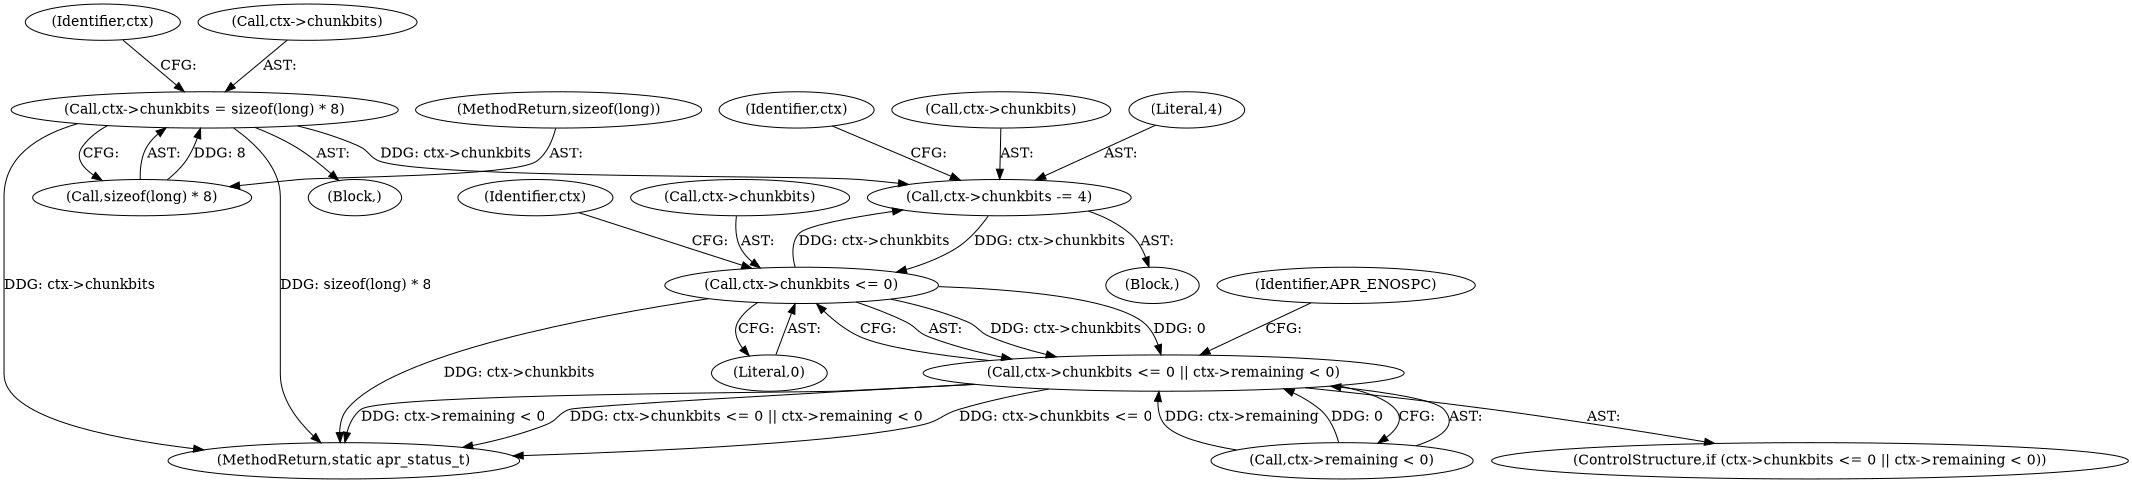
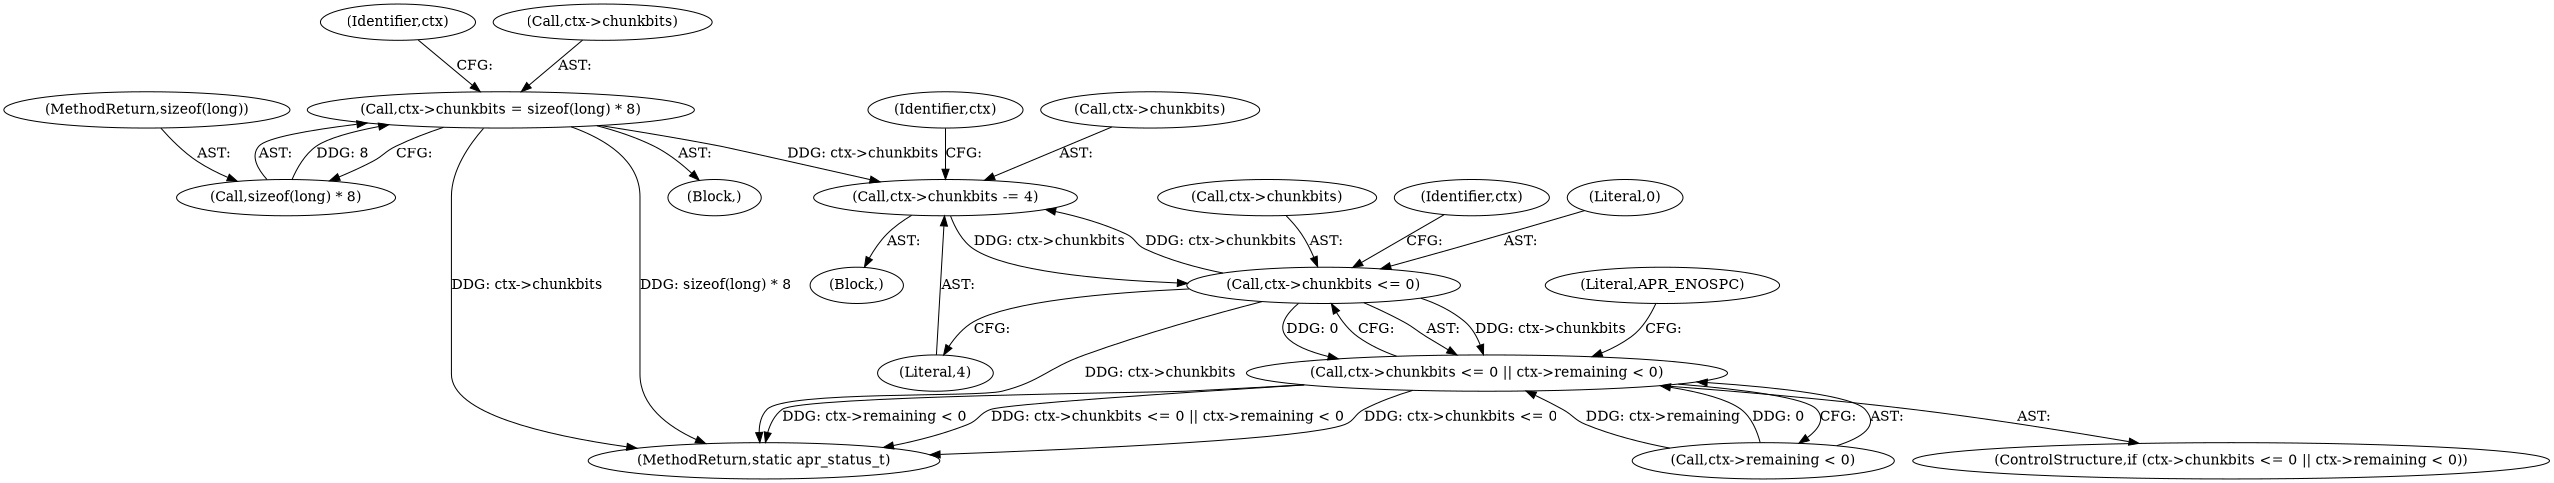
node "(Identifier,APR_ENOSPC)": label "(Identifier,APR_ENOSPC)" -> "(Literal,APR_ENOSPC)"
edge "(Call,ctx->chunkbits <= 0)" -> "(Literal,0)": now "(Call,ctx->chunkbits <= 0)" -> "(Literal,4)"
